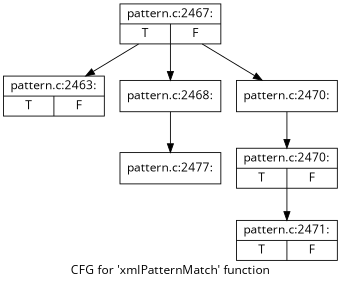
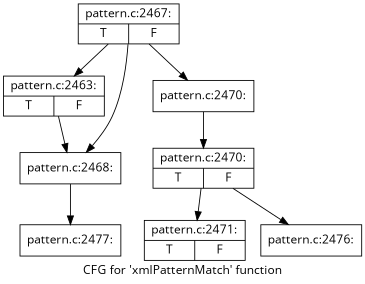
edge "pattern.c:2463:" -> "pattern.c:2468:": added
node "pattern.c:2476:": added
